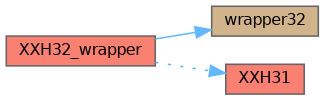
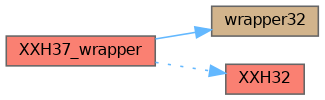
node "XXH32_wrapper": label "XXH32_wrapper" -> "XXH37_wrapper"
node "XXH31": label "XXH31" -> "XXH32"
